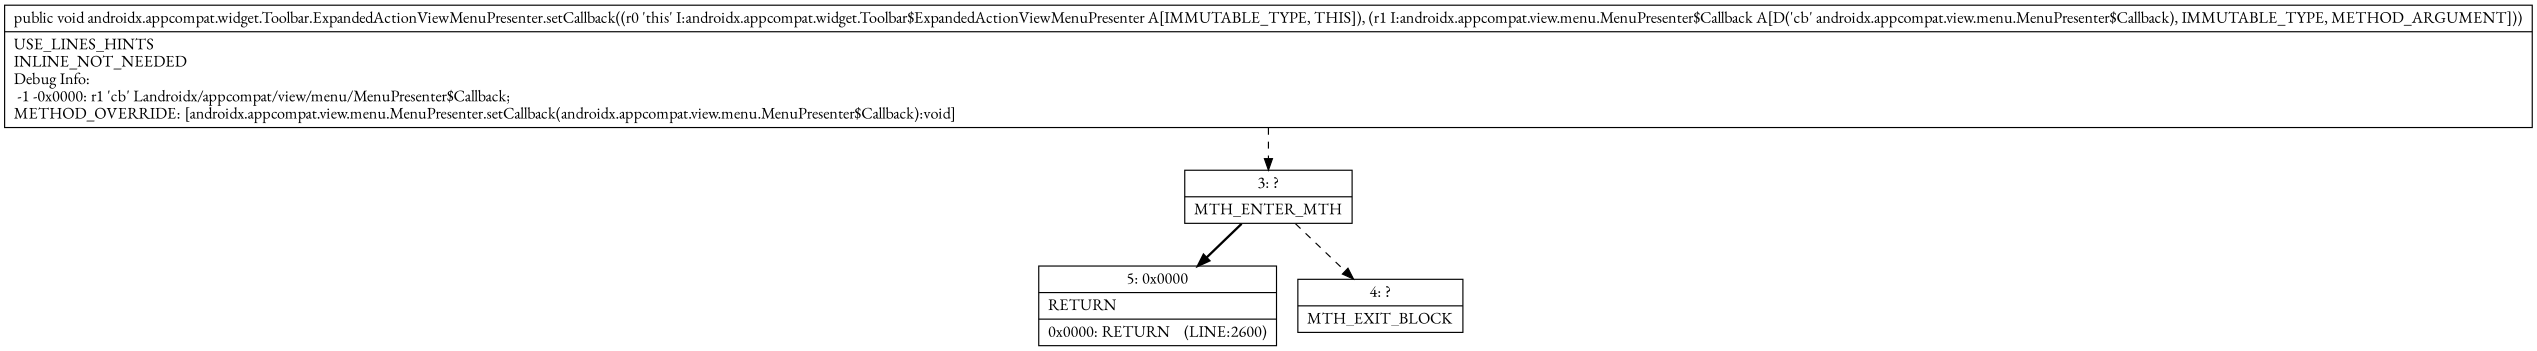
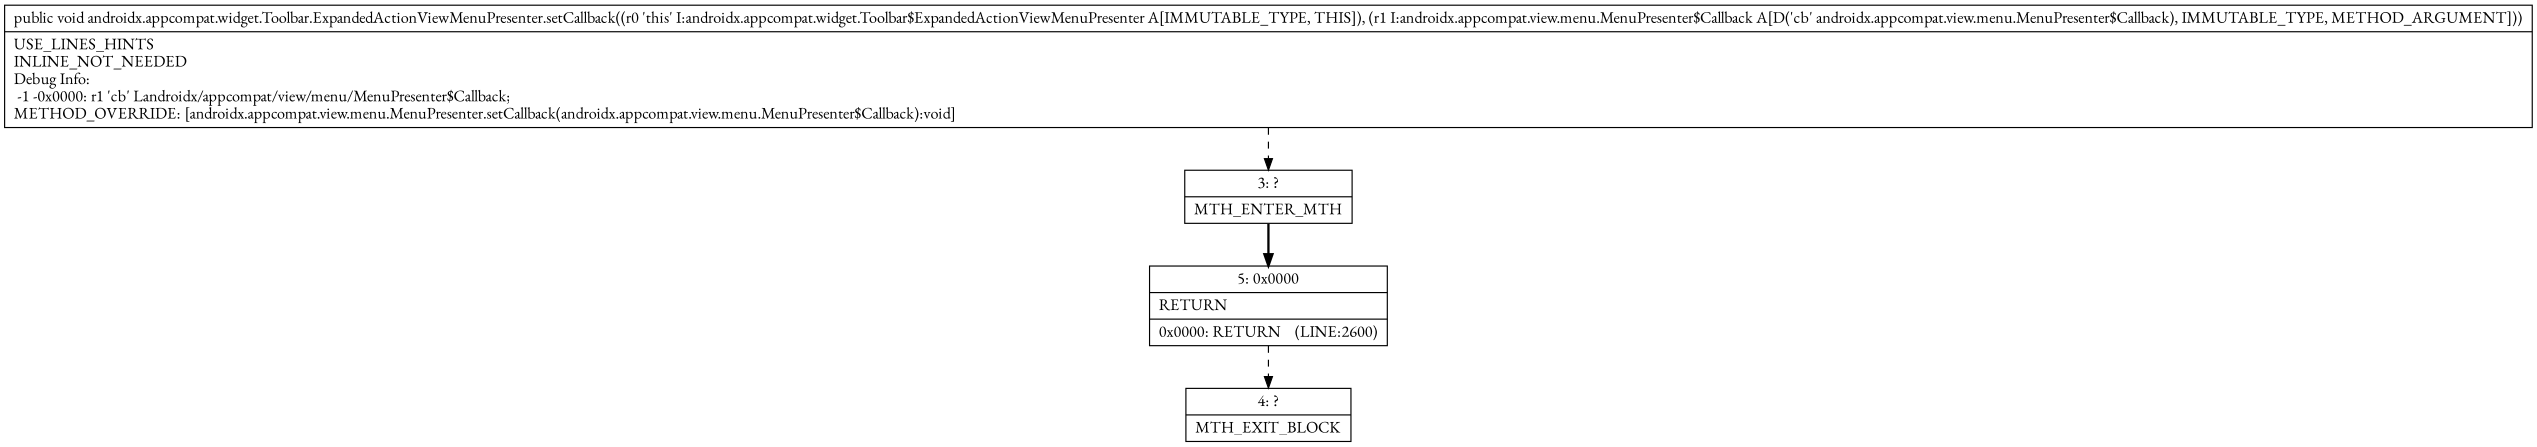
edge "3: ?" -> "4: ?": now "5: 0x0000" -> "4: ?"
